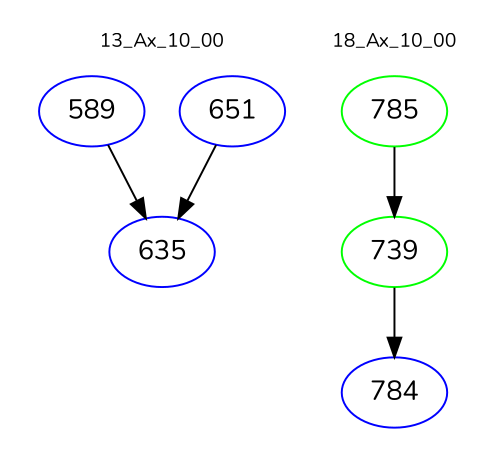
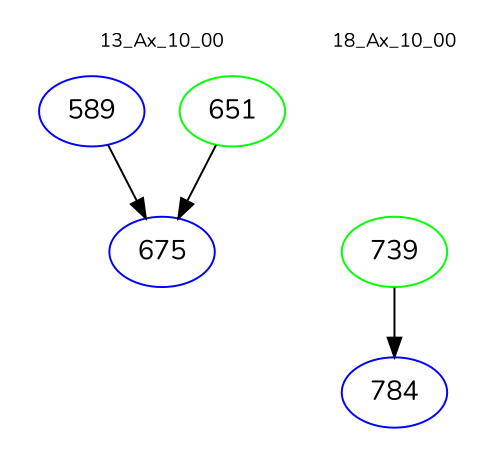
node "651": color blue -> green
node "785": removed
node "635": label "635" -> "675"
